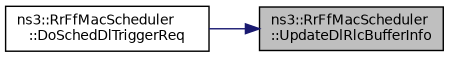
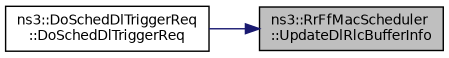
node "ns3::RrFfMacScheduler ::DoSchedDlTriggerReq": label "ns3::RrFfMacScheduler ::DoSchedDlTriggerReq" -> "ns3::DoSchedDlTriggerReq ::DoSchedDlTriggerReq"
